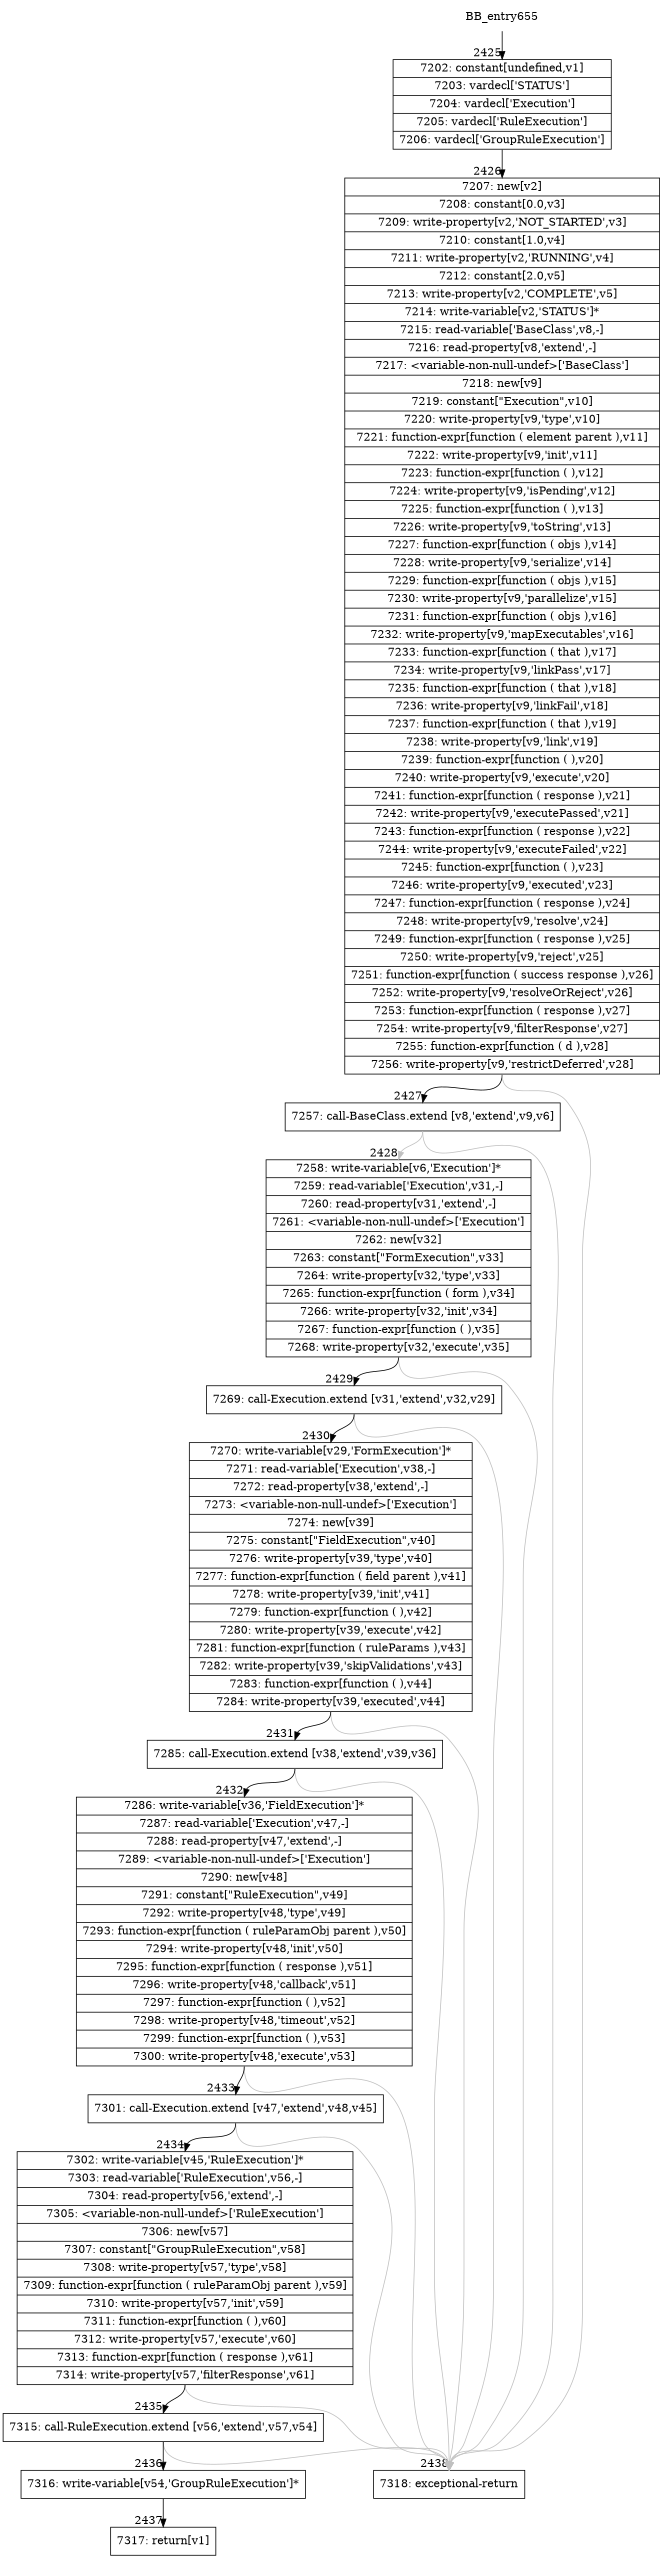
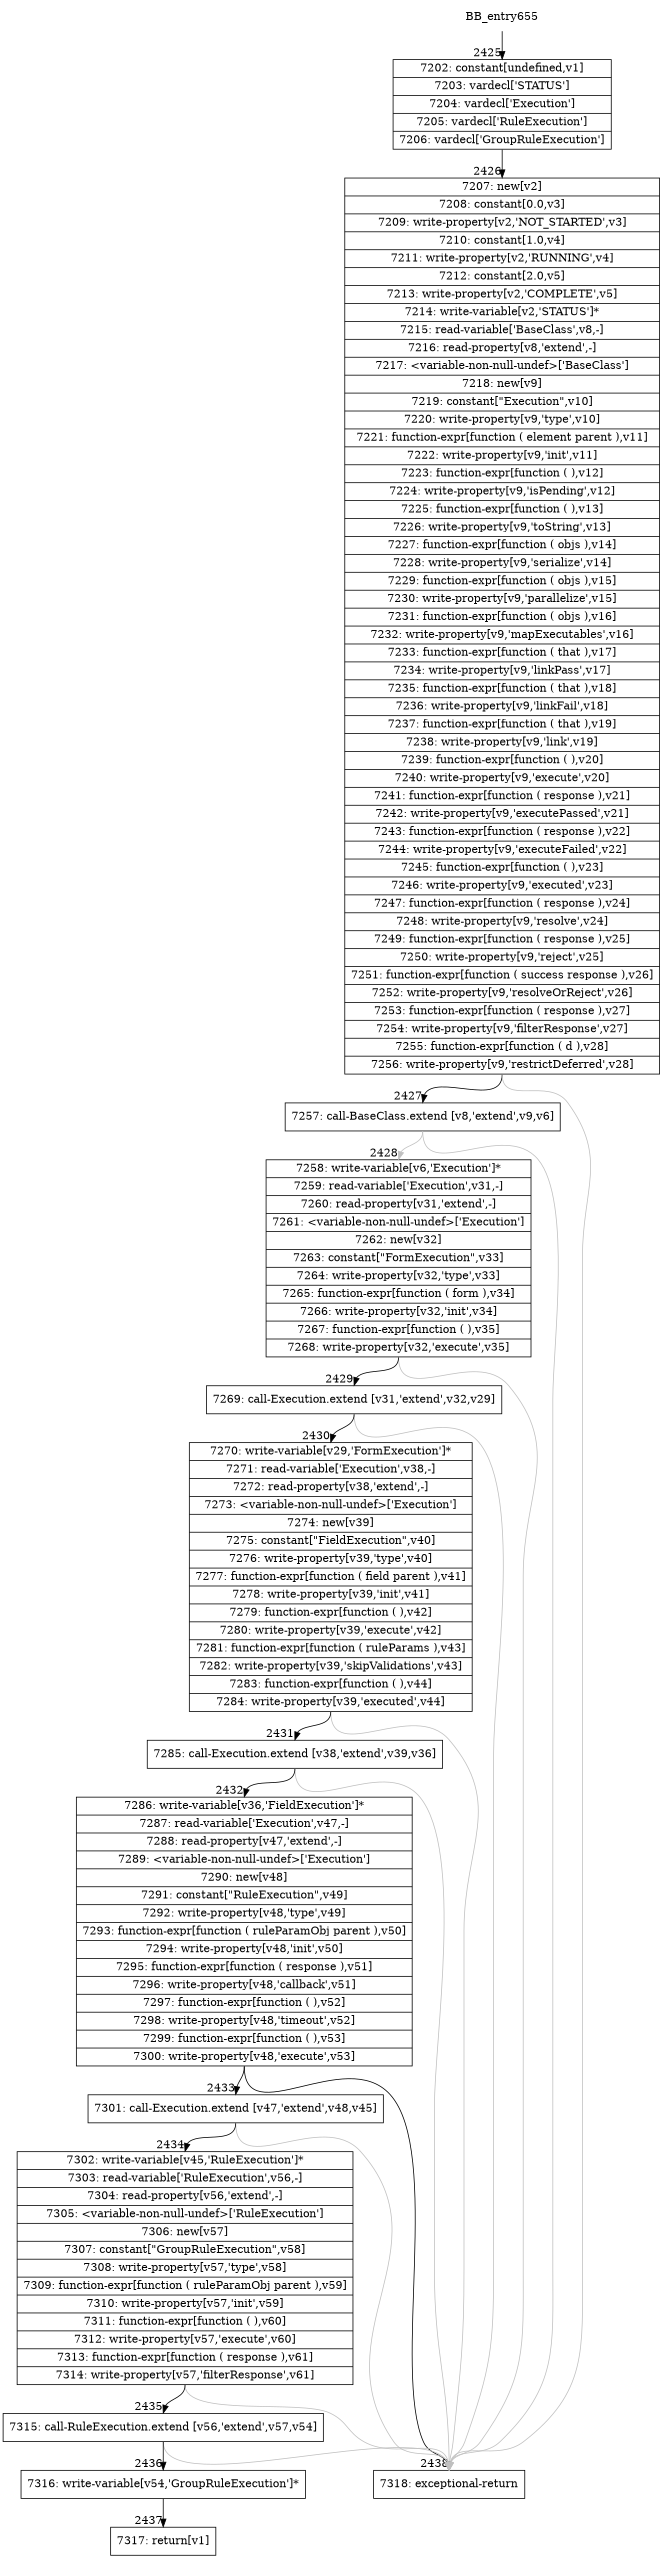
edge "7286: write-variable[v36,'FieldExecution']*" -> "7318: exceptional-return": color gray -> black
